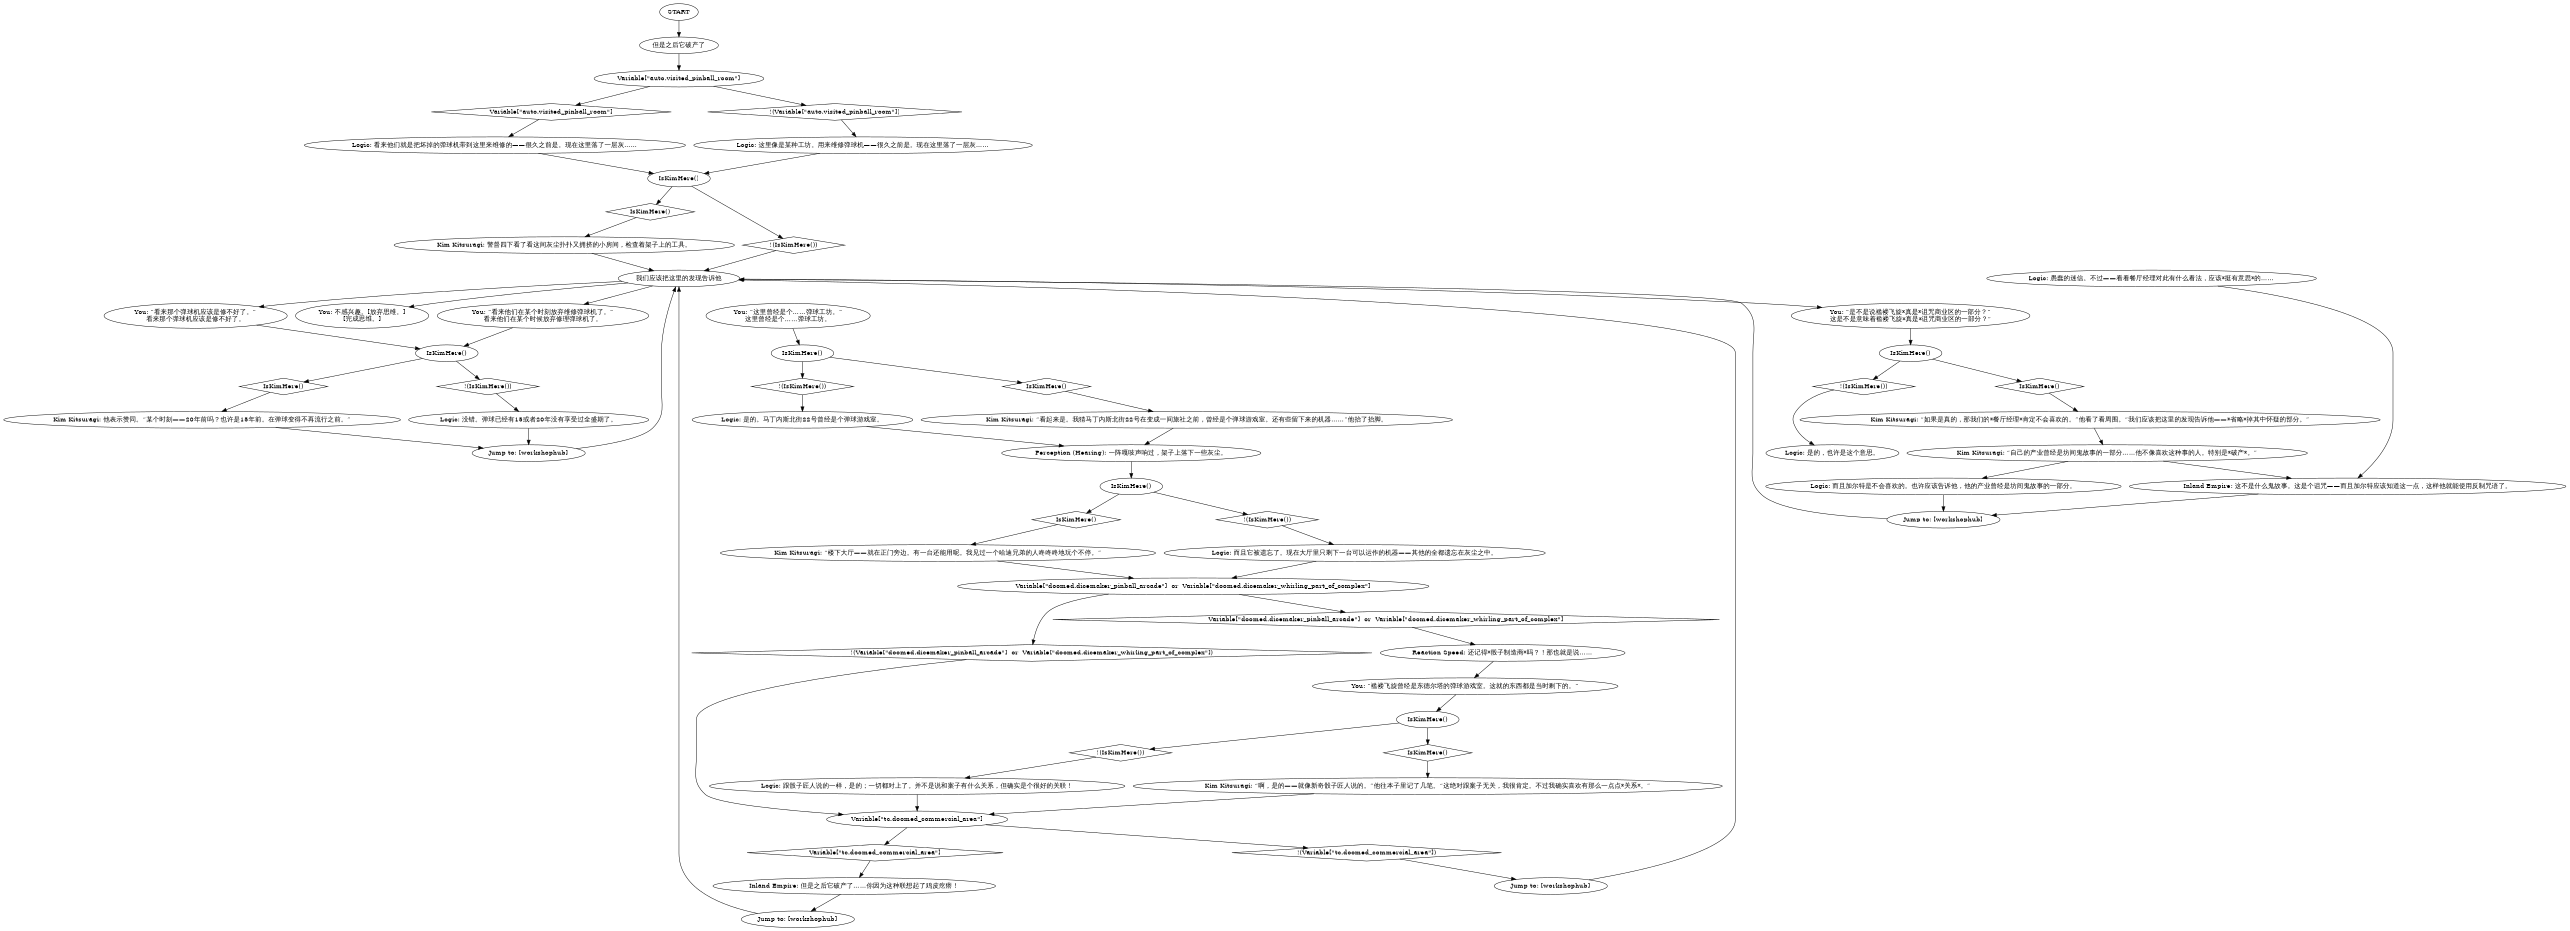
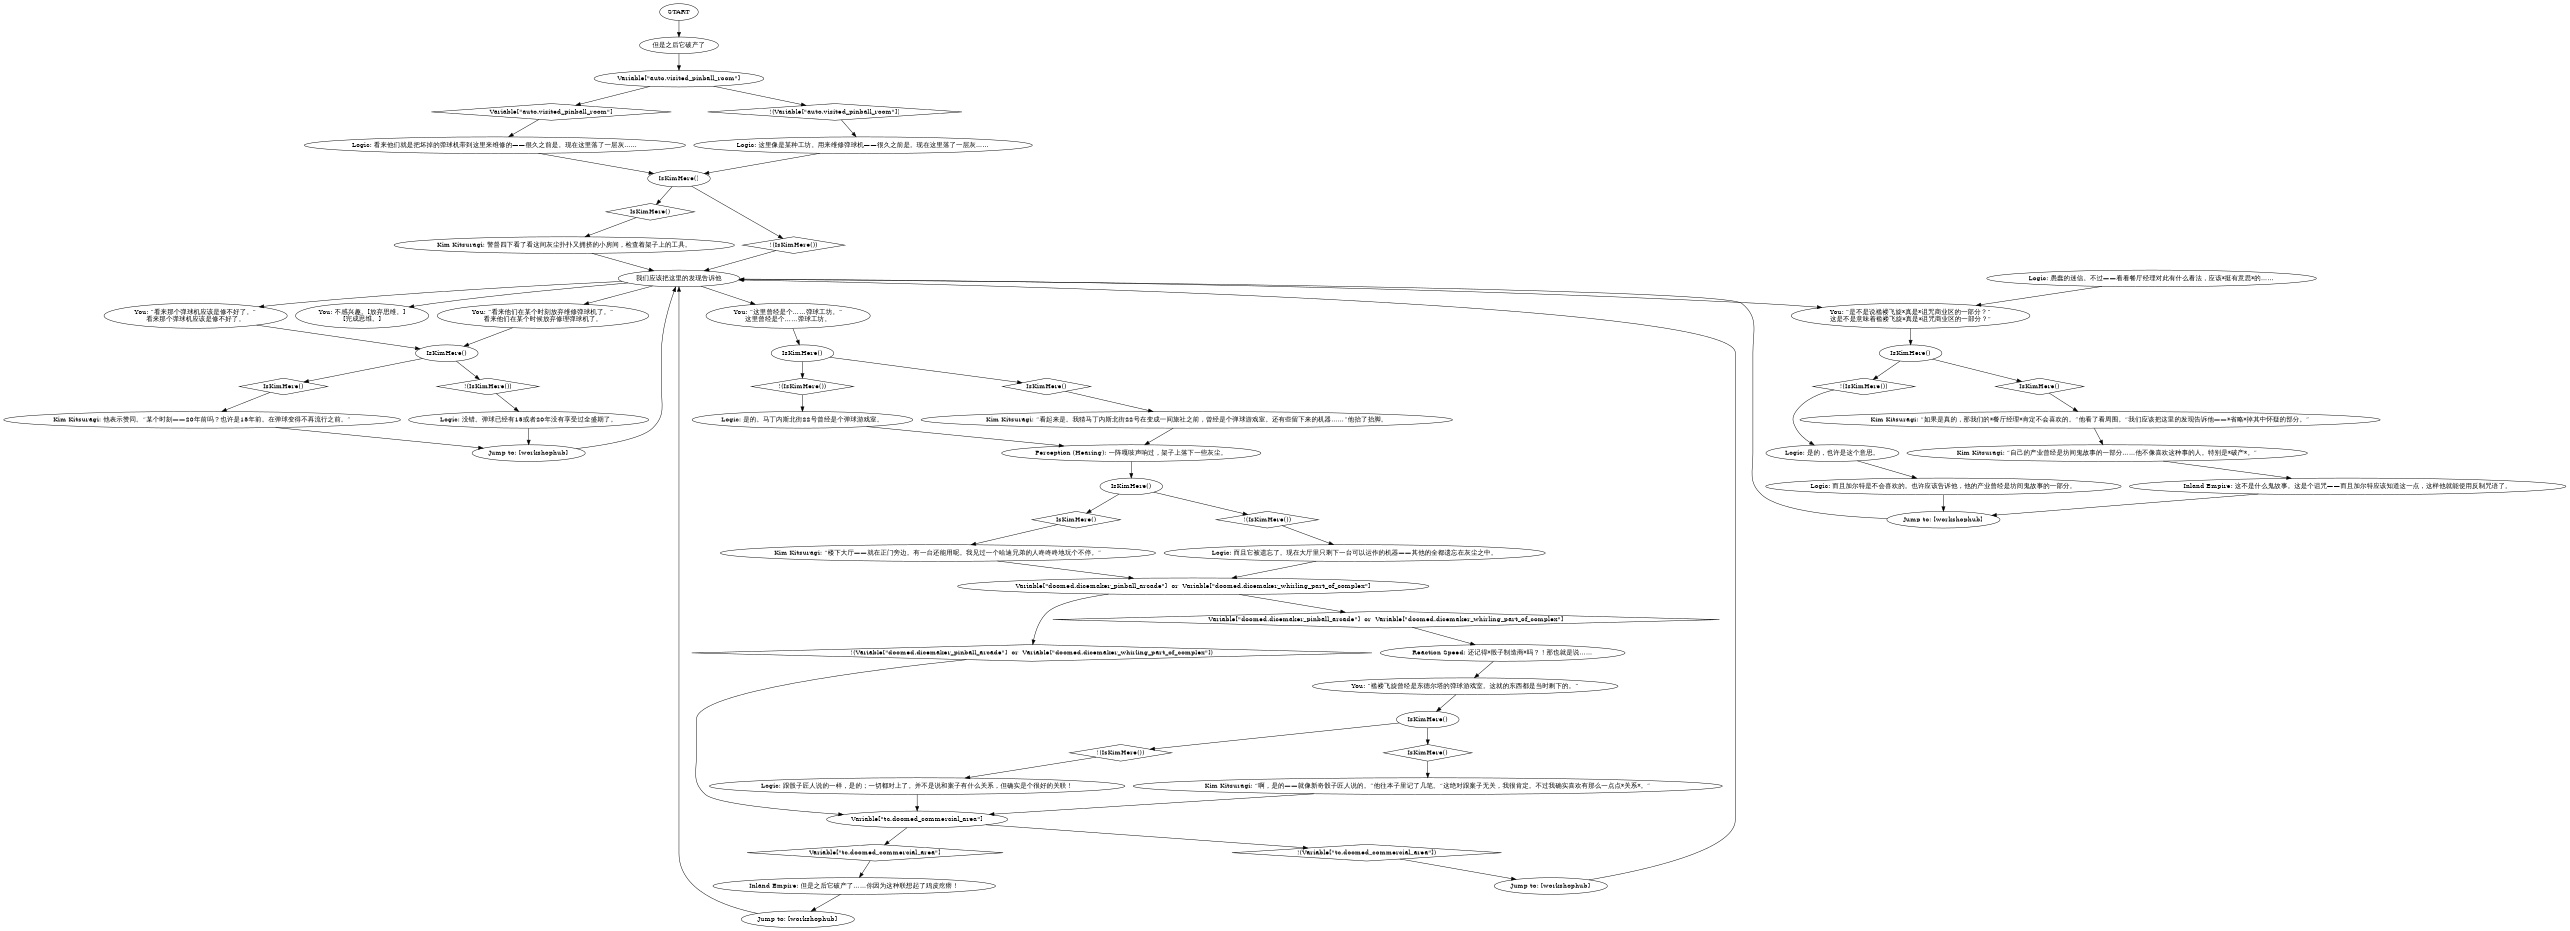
edge "我们应该把这里的发现告诉他" -> "You: “这里曾经是个……弹球工坊。” 这里曾经是个……弹球工坊。": added
edge "Logic: 愚蠢的迷信。不过——看看餐厅经理对此有什么看法，应该*挺有意思*的……" -> "Inland Empire: 这不是什么鬼故事。这是个诅咒——而且加尔特应该知道这一点，这样他就能使用反制咒语了。": now "Logic: 愚蠢的迷信。不过——看看餐厅经理对此有什么看法，应该*挺有意思*的……" -> "You: “是不是说褴褛飞旋*真是*诅咒商业区的一部分？” 这是不是意味着褴褛飞旋*真是*诅咒商业区的一部分？”"
edge "Kim Kitsuragi: “自己的产业曾经是坊间鬼故事的一部分……他不像喜欢这种事的人。特别是*破产*。”" -> "Logic: 而且加尔特是不会喜欢的。也许应该告诉他，他的产业曾经是坊间鬼故事的一部分。": now "Logic: 是的，也许是这个意思。" -> "Logic: 而且加尔特是不会喜欢的。也许应该告诉他，他的产业曾经是坊间鬼故事的一部分。"
